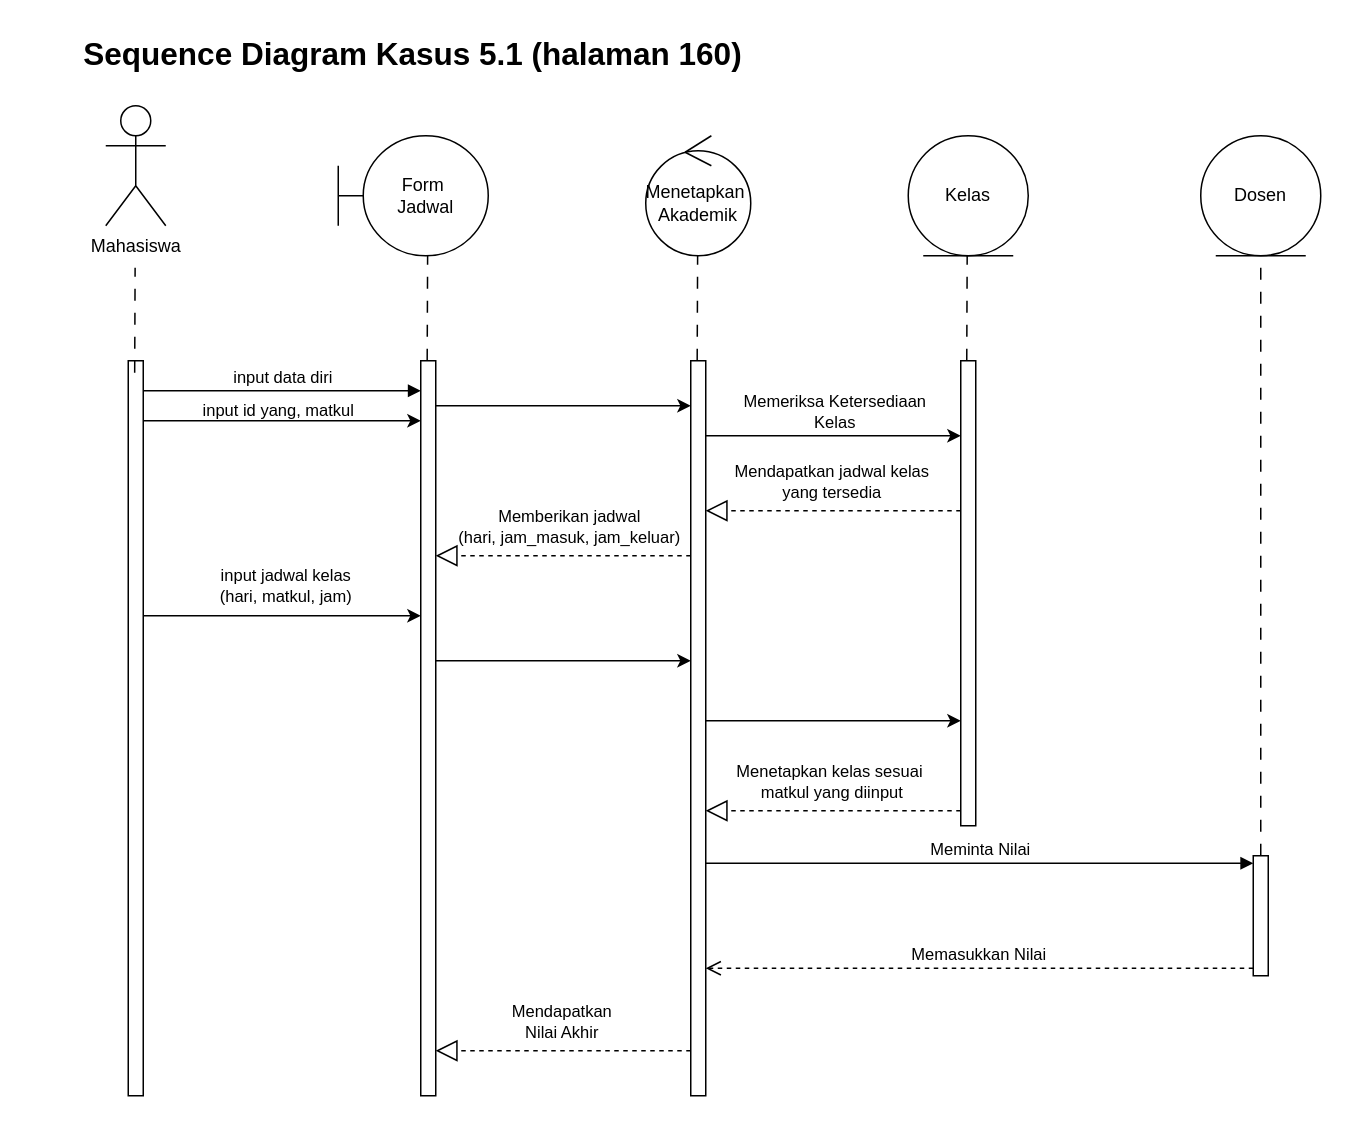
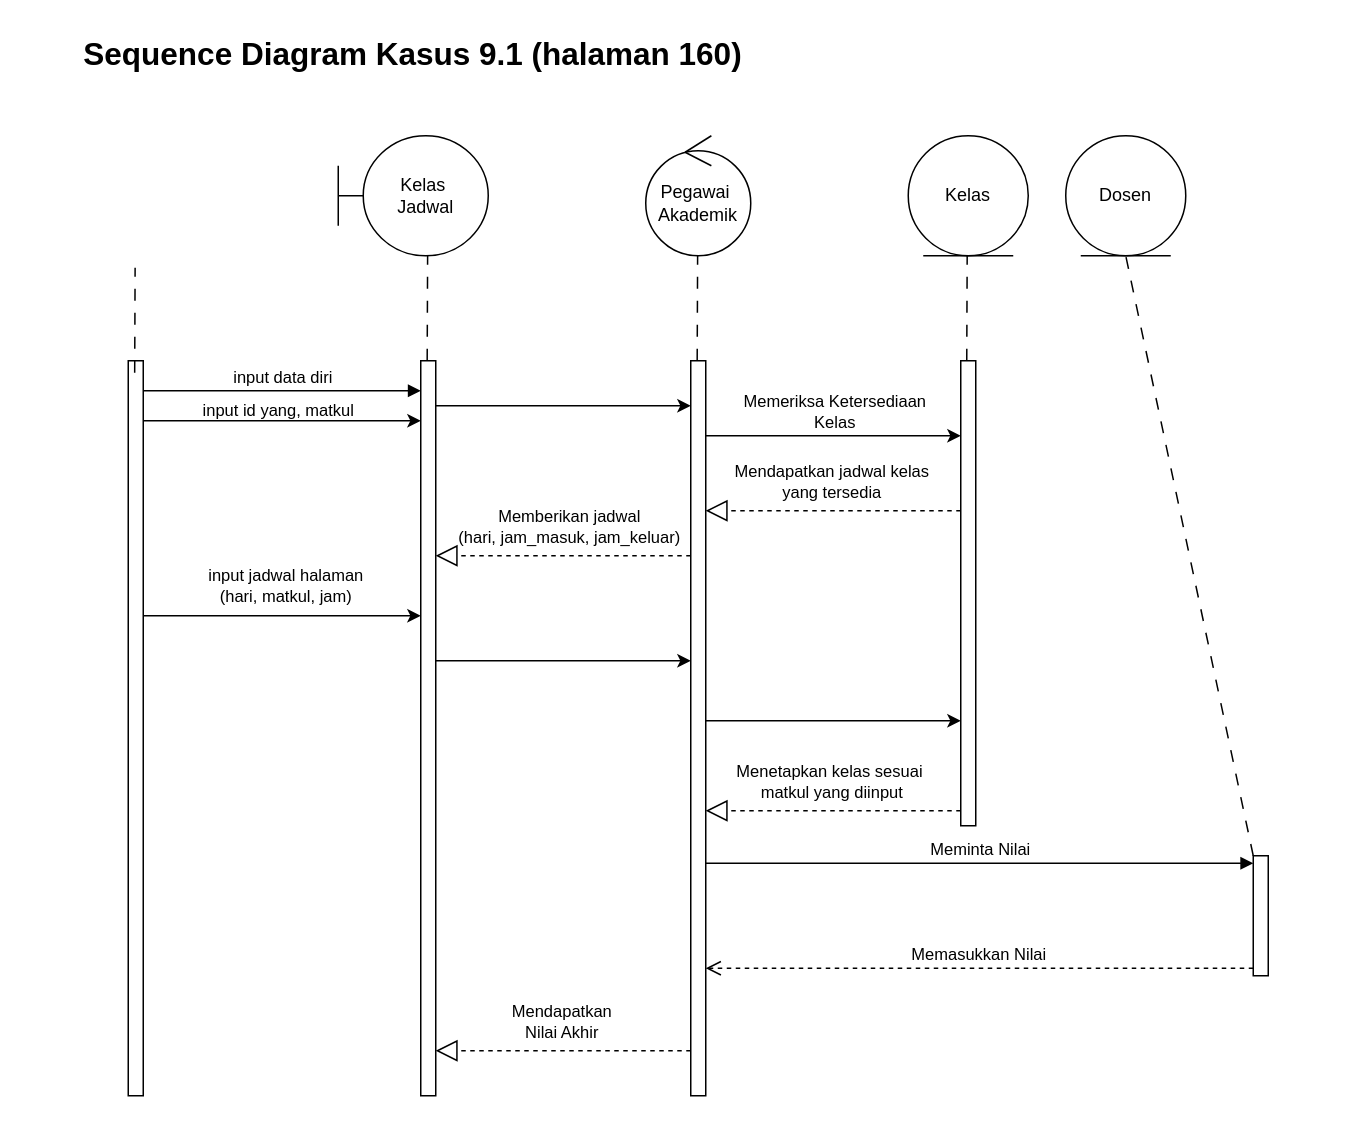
node "Sequence Diagram Kasus 5.1 (halaman 160)": label "Sequence Diagram Kasus 5.1 (halaman 160)" -> "Sequence Diagram Kasus 9.1 (halaman 160)"
node "Mahasiswa": removed
node "Form Jadwal": label "Form Jadwal" -> "Kelas Jadwal"
node "Dosen": moved (1261, 196) -> (1126, 196)
node "Menetapkan Akademik": label "Menetapkan Akademik" -> "Pegawai Akademik"
node "input jadwal kelas (hari, matkul, jam)": label "input jadwal kelas (hari, matkul, jam)" -> "input jadwal halaman (hari, matkul, jam)"
